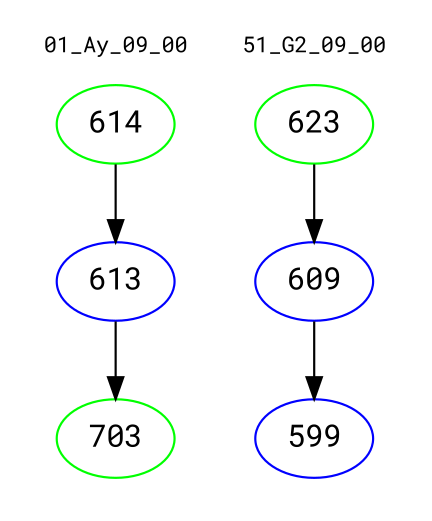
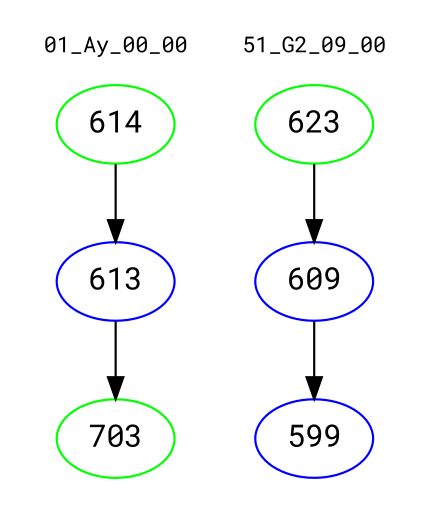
cluster "01_Ay_09_00": label "01_Ay_09_00" -> "01_Ay_00_00"
